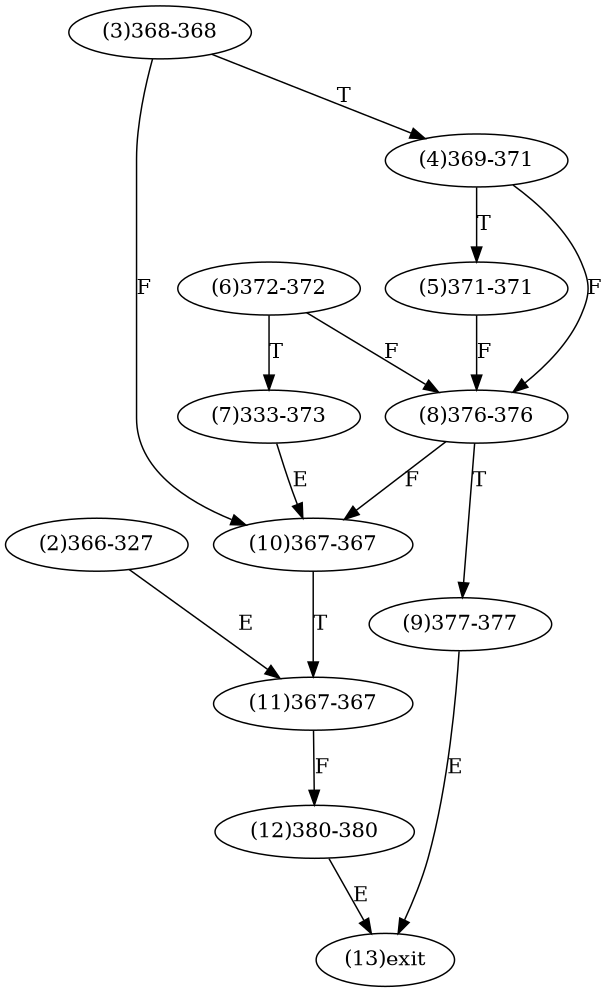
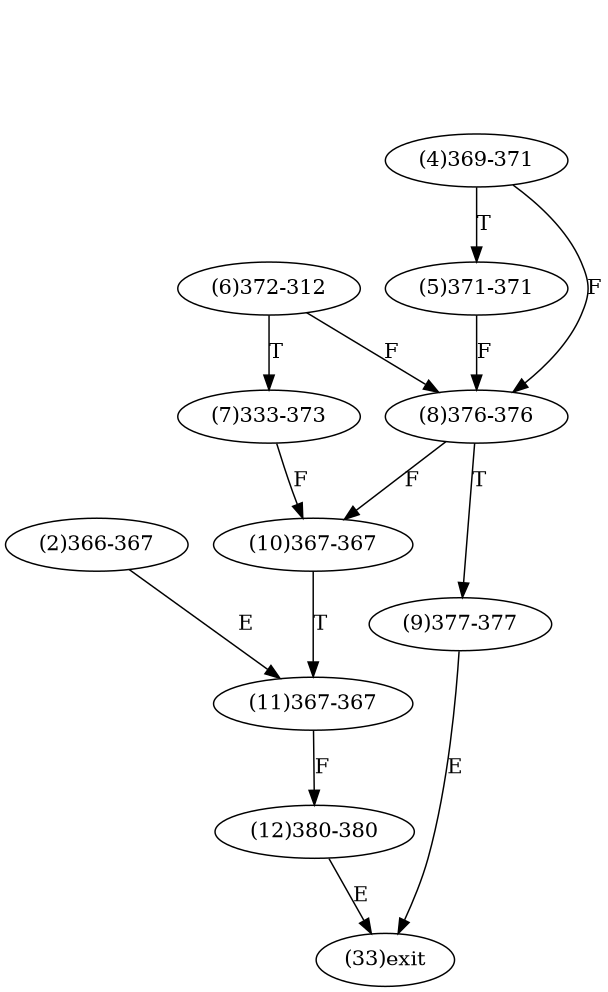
node "(3)368-368": removed
node "(6)372-372": label "(6)372-372" -> "(6)372-312"
edge "(7)333-373" -> "(10)367-367": label "E" -> "F"
node "(2)366-327": label "(2)366-327" -> "(2)366-367"
node "(13)exit": label "(13)exit" -> "(33)exit"
